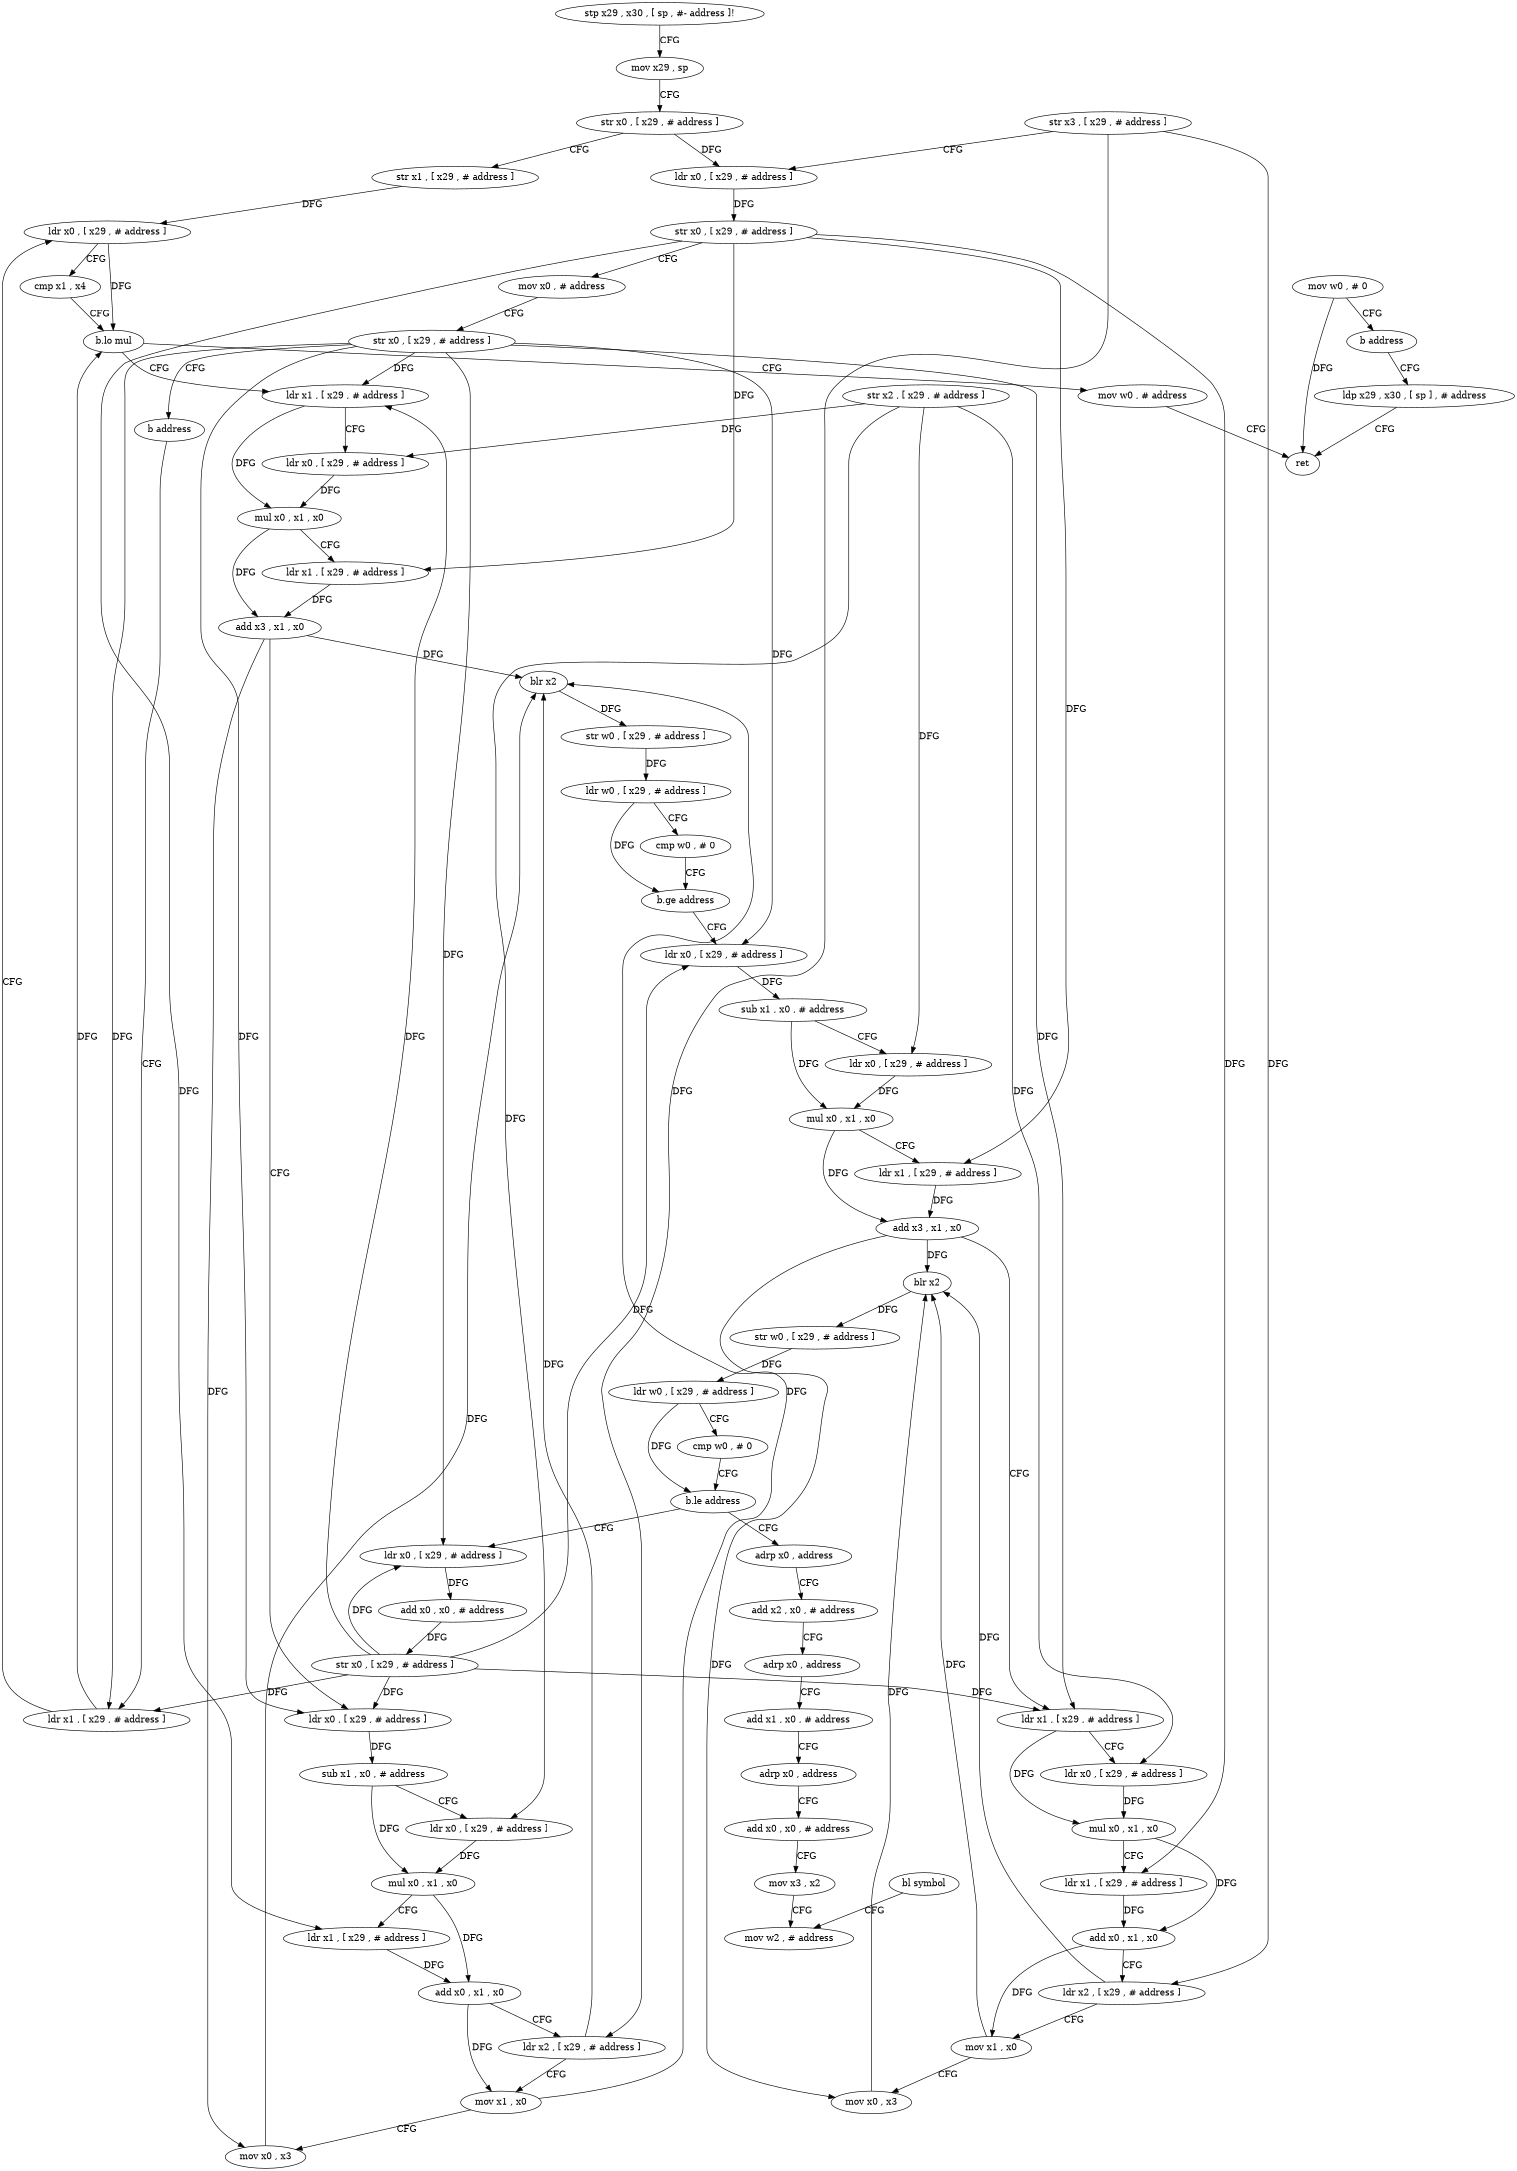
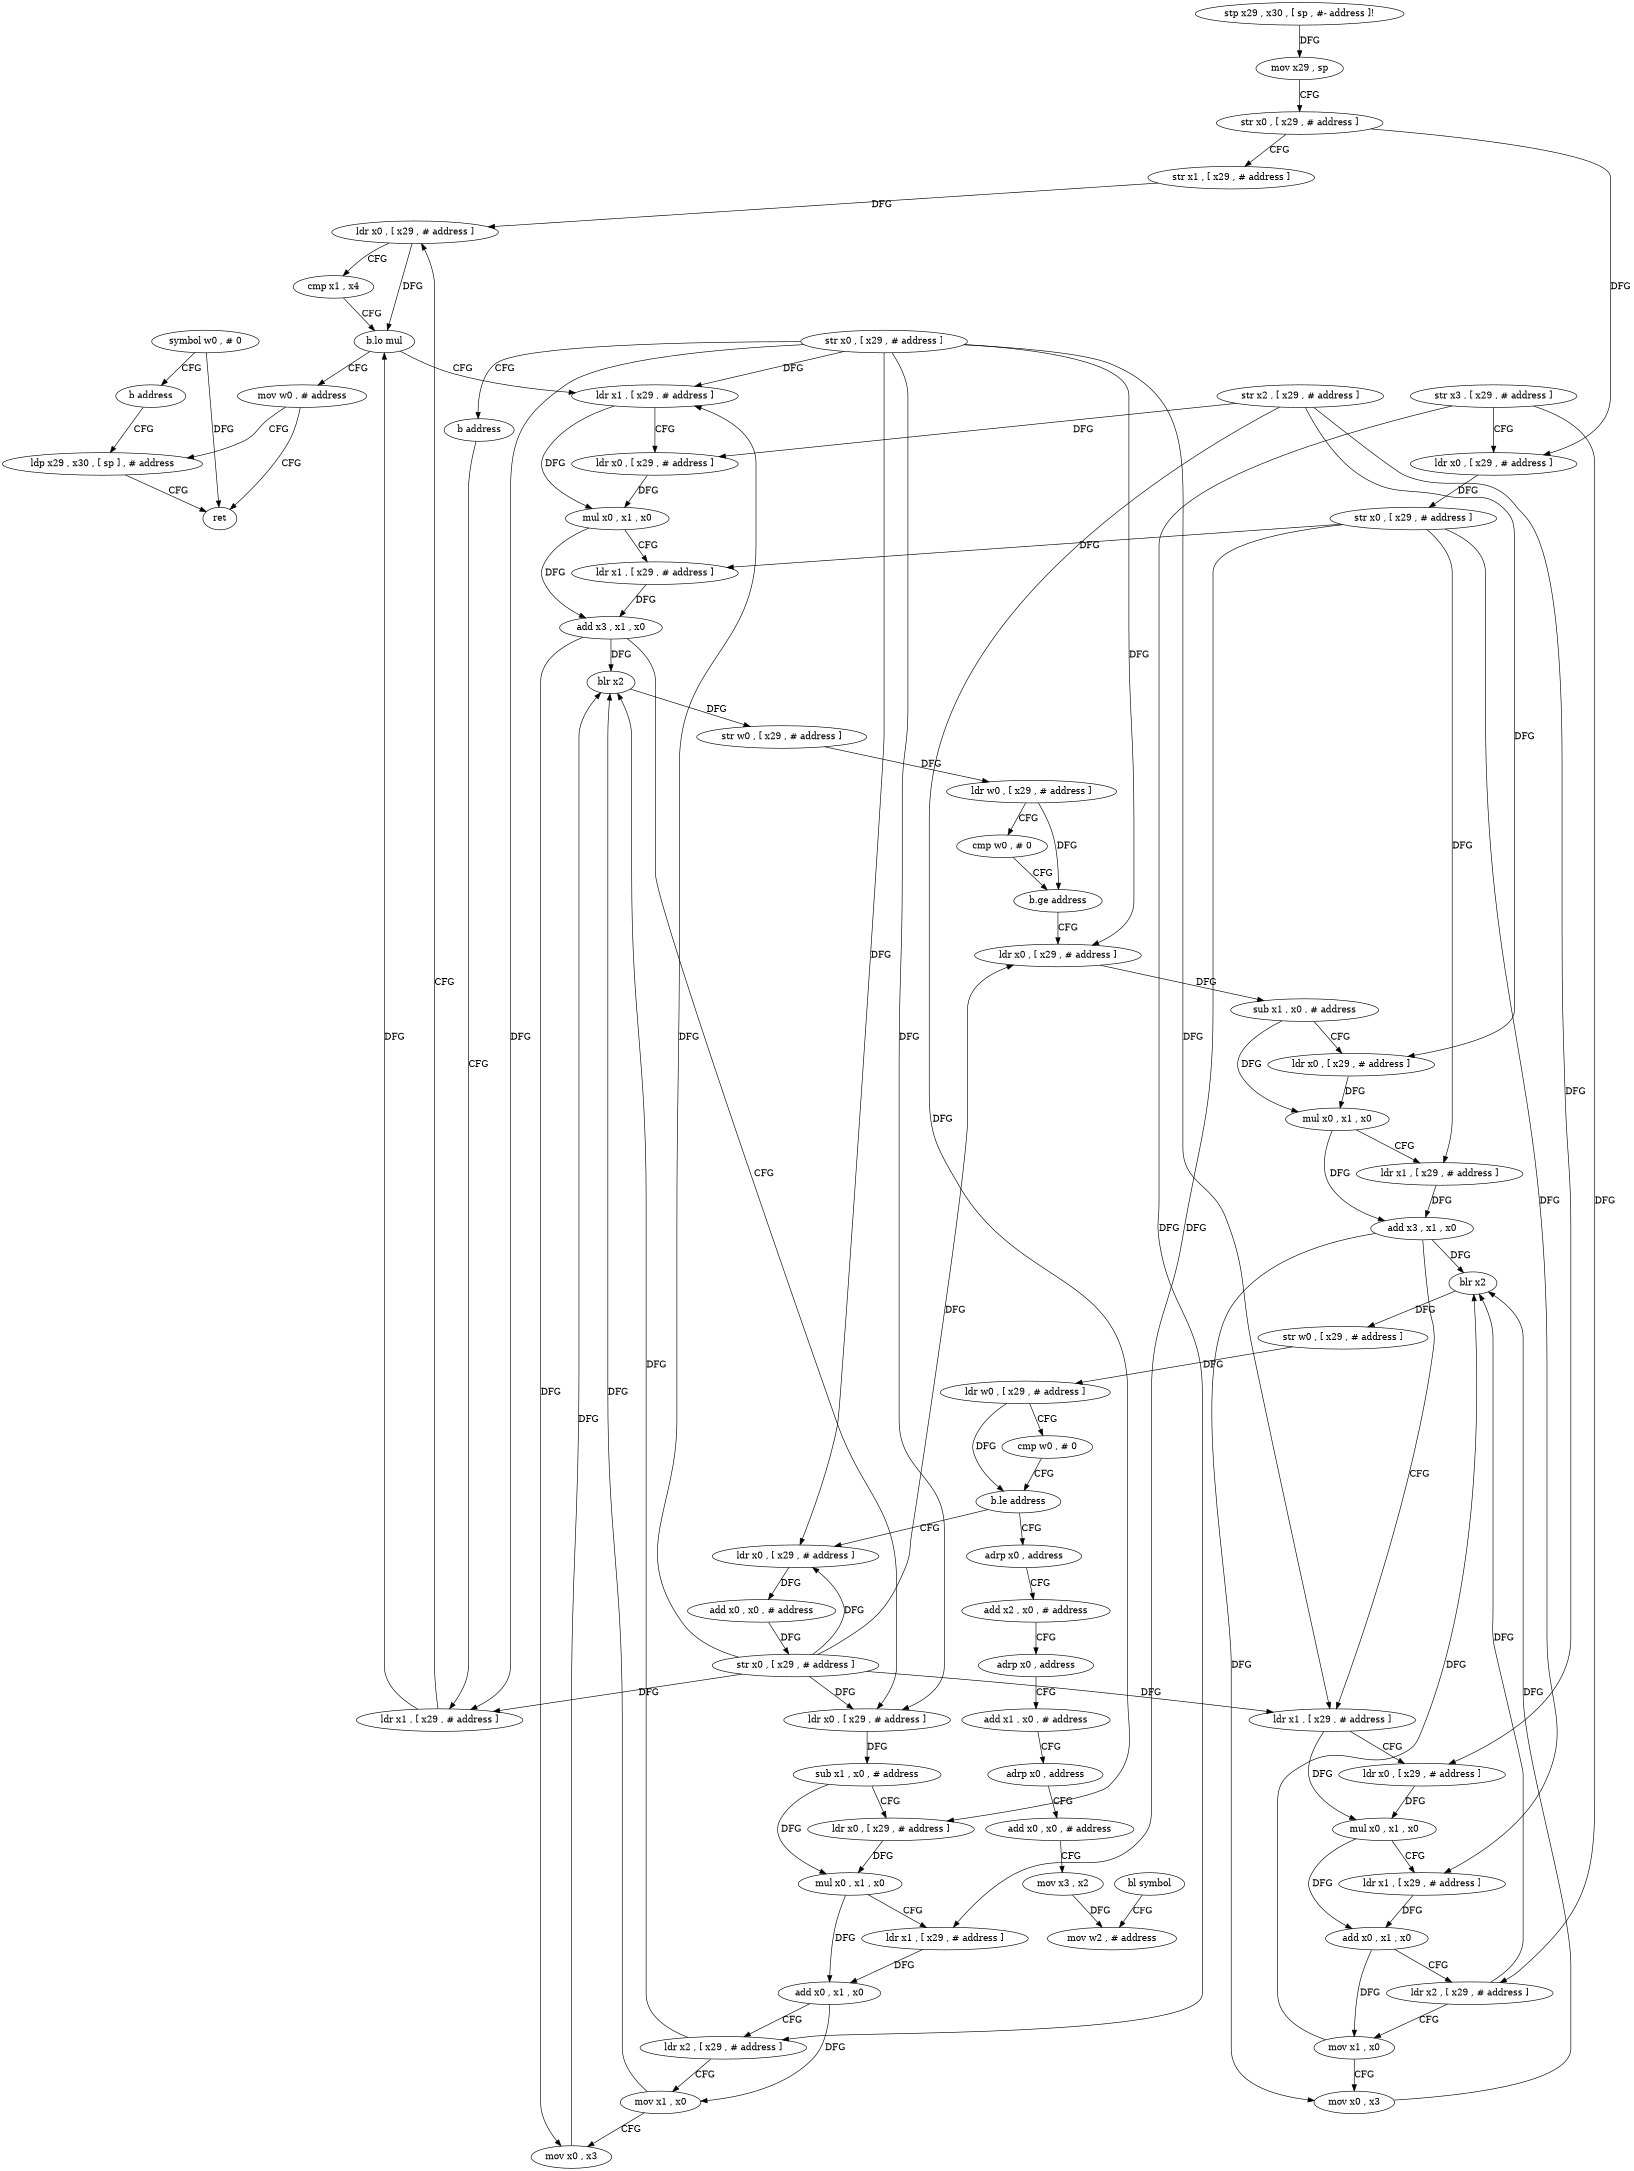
edge "stp x29 , x30 , [ sp , #- address ]!" -> "mov x29 , sp": label "CFG" -> "DFG"
node "mov x0 , # address": removed
node "mov w0 , # 0": label "mov w0 , # 0" -> "symbol w0 , # 0"
edge "mov w0 , # address" -> "ldp x29 , x30 , [ sp ] , # address": added, label "CFG"
edge "mov x3 , x2" -> "mov w2 , # address": label "CFG" -> "DFG"
